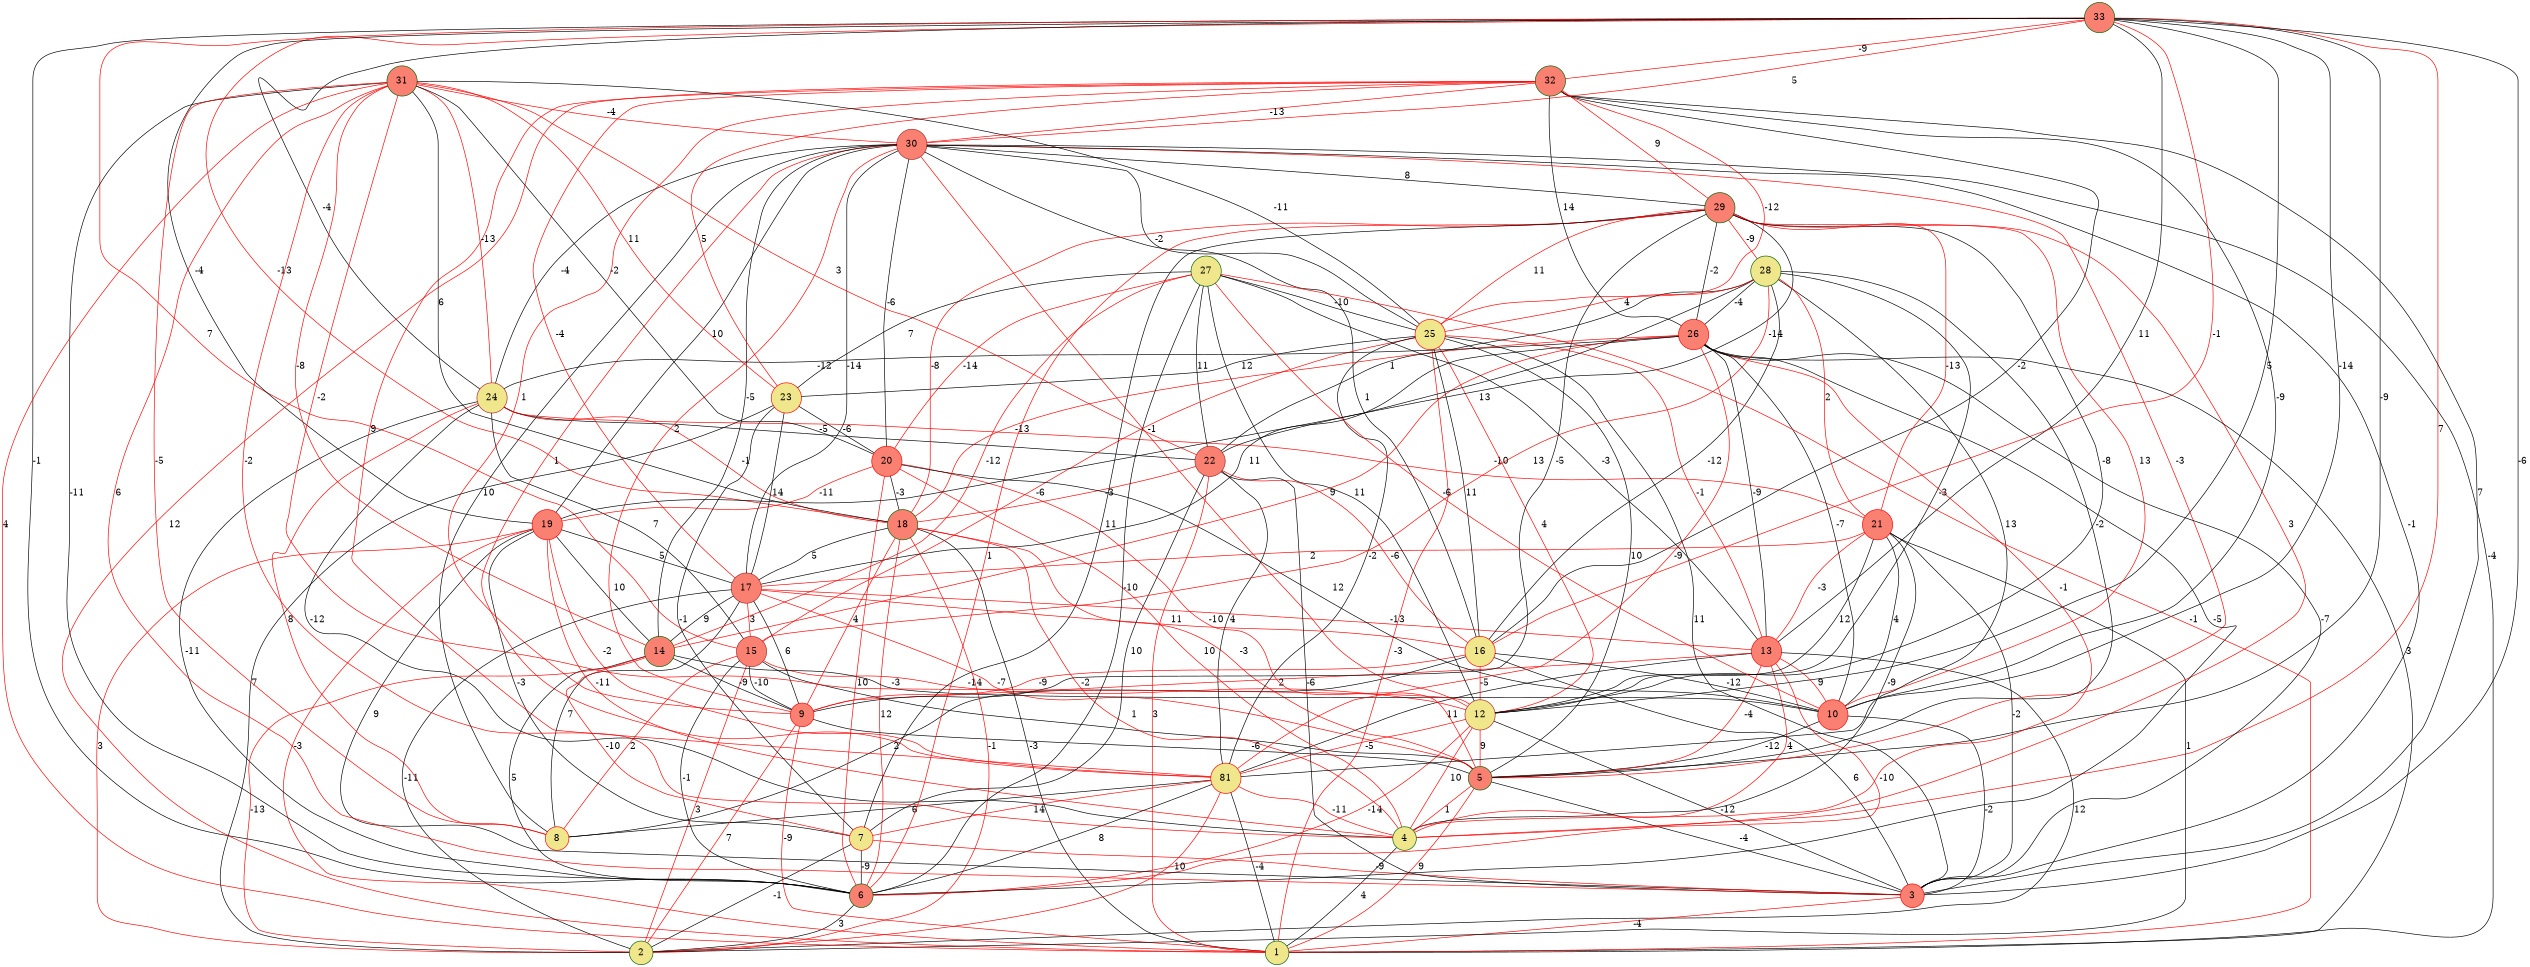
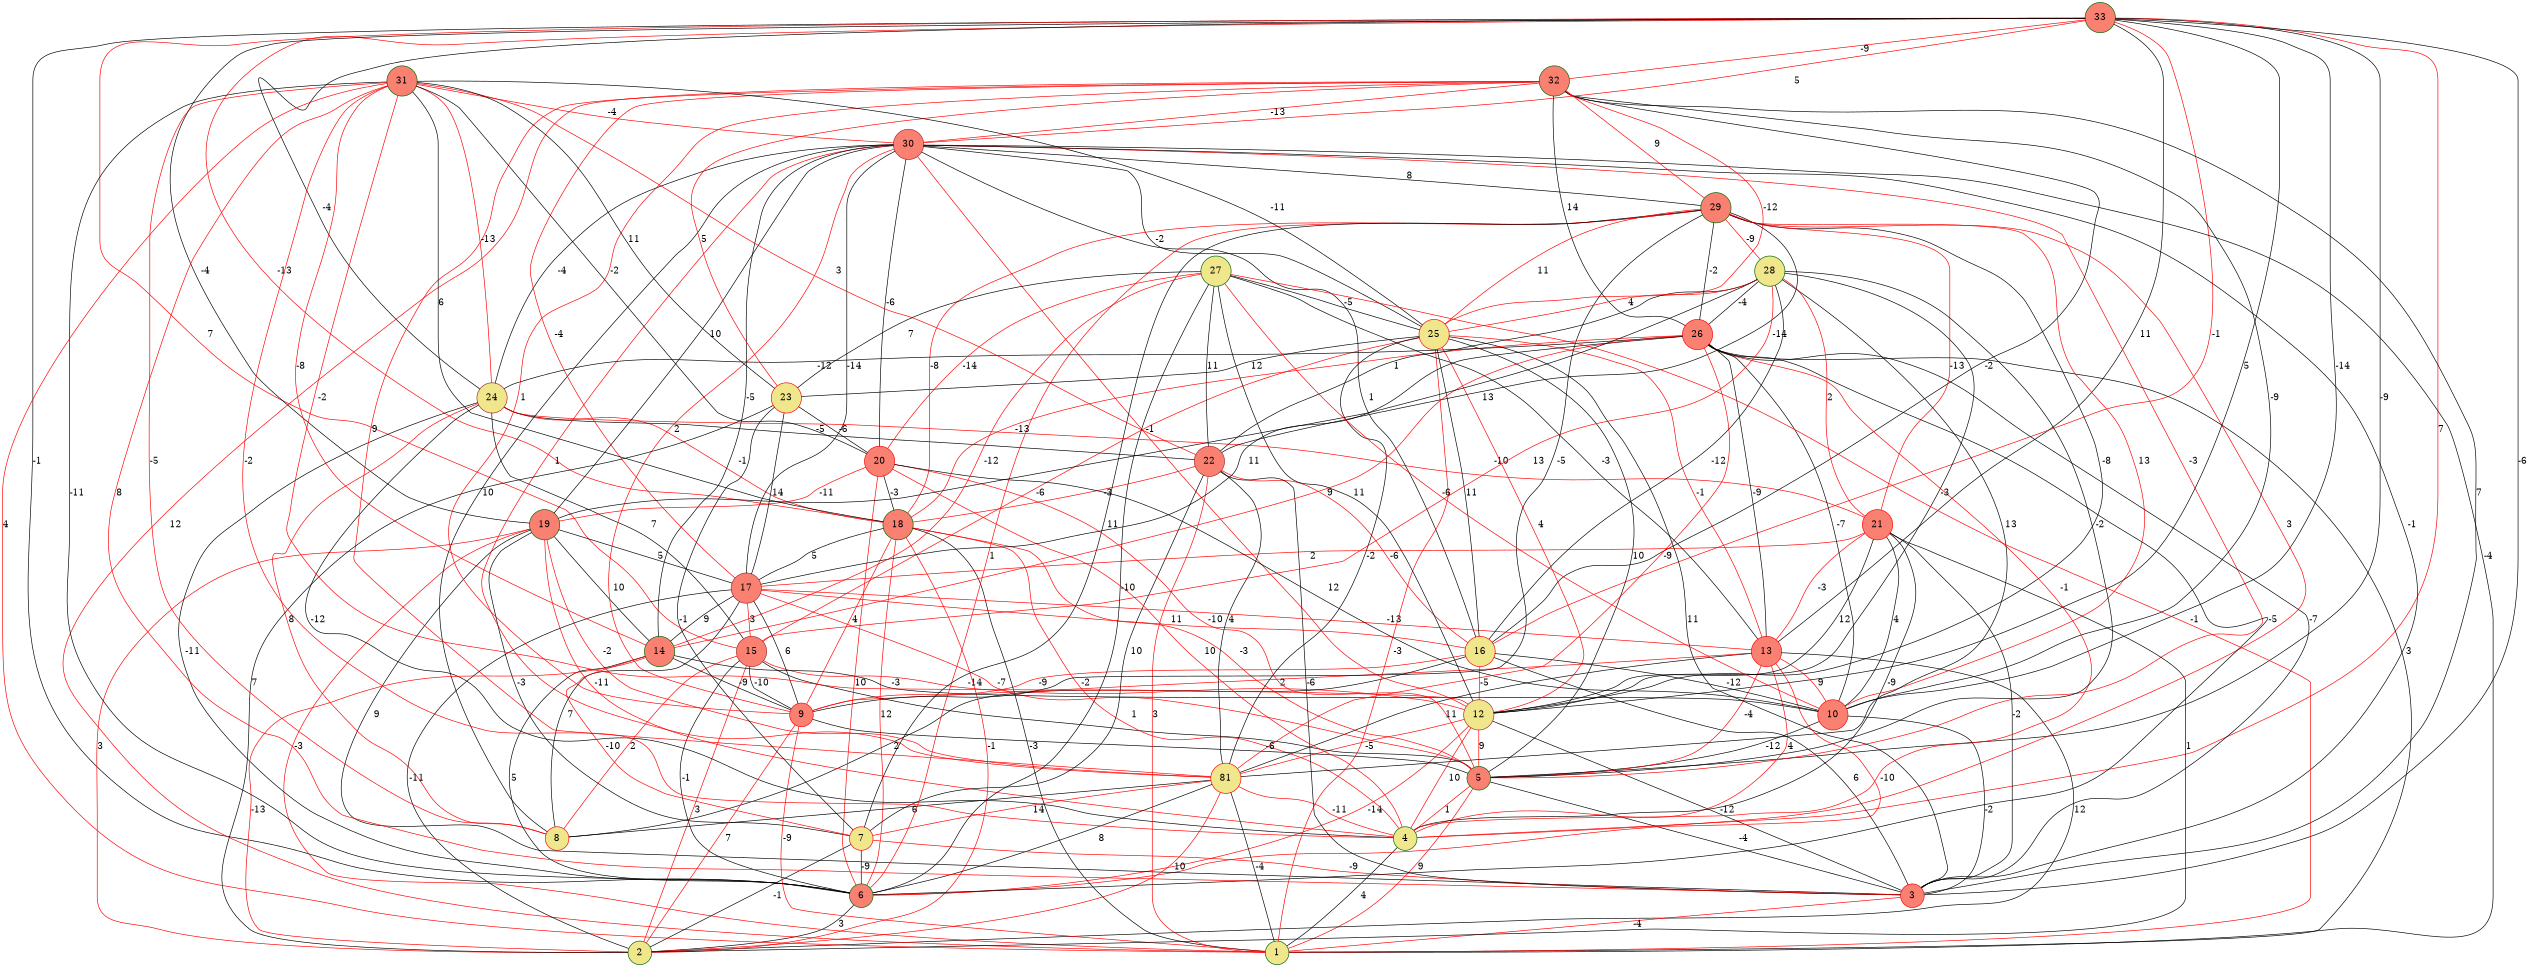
edge "31" -- "23": color red -> black
edge "27" -- "25": label "-10" -> "-5"
edge "31" -- "3": label "6" -> "8"
node "19": color red -> darkgreen
